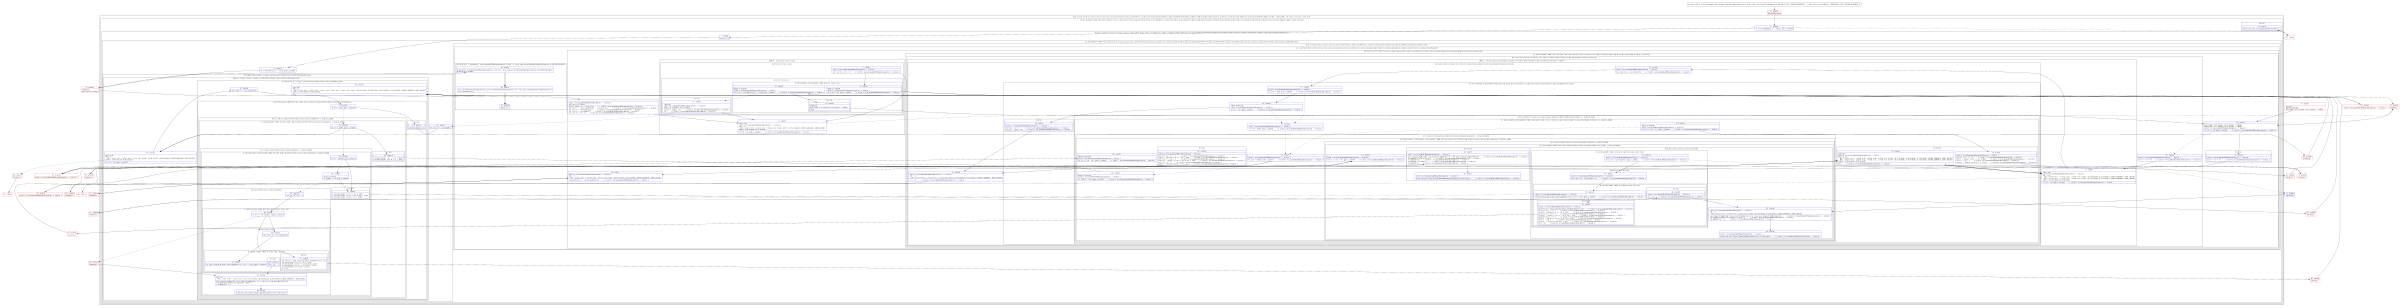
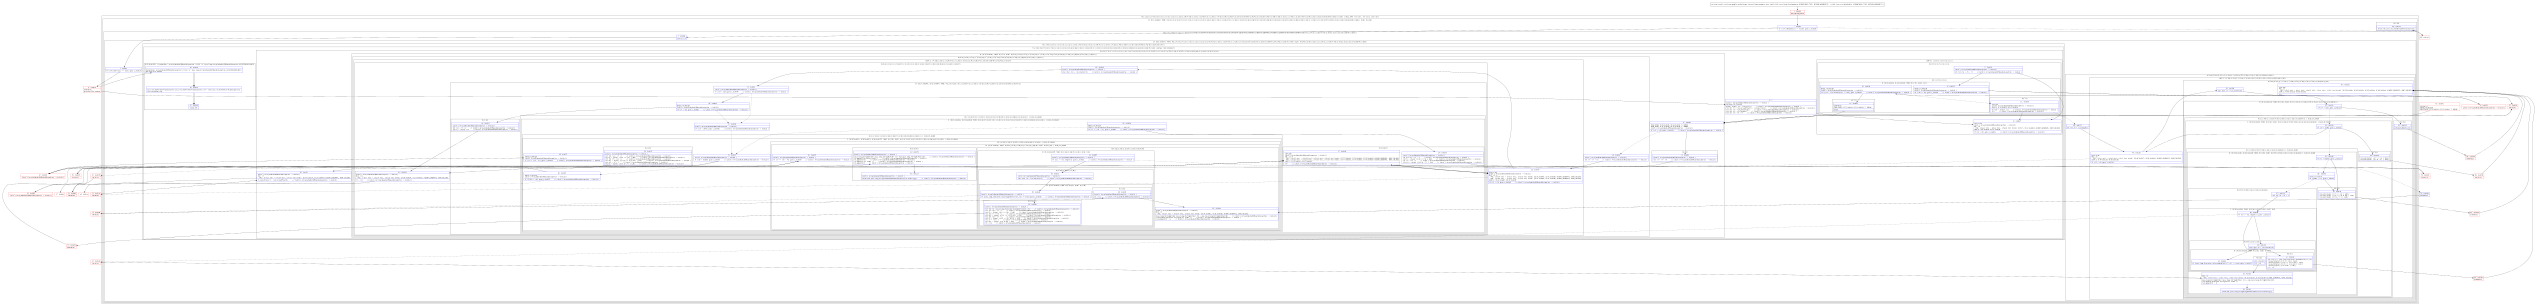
node "40: 0x00f2": removed
